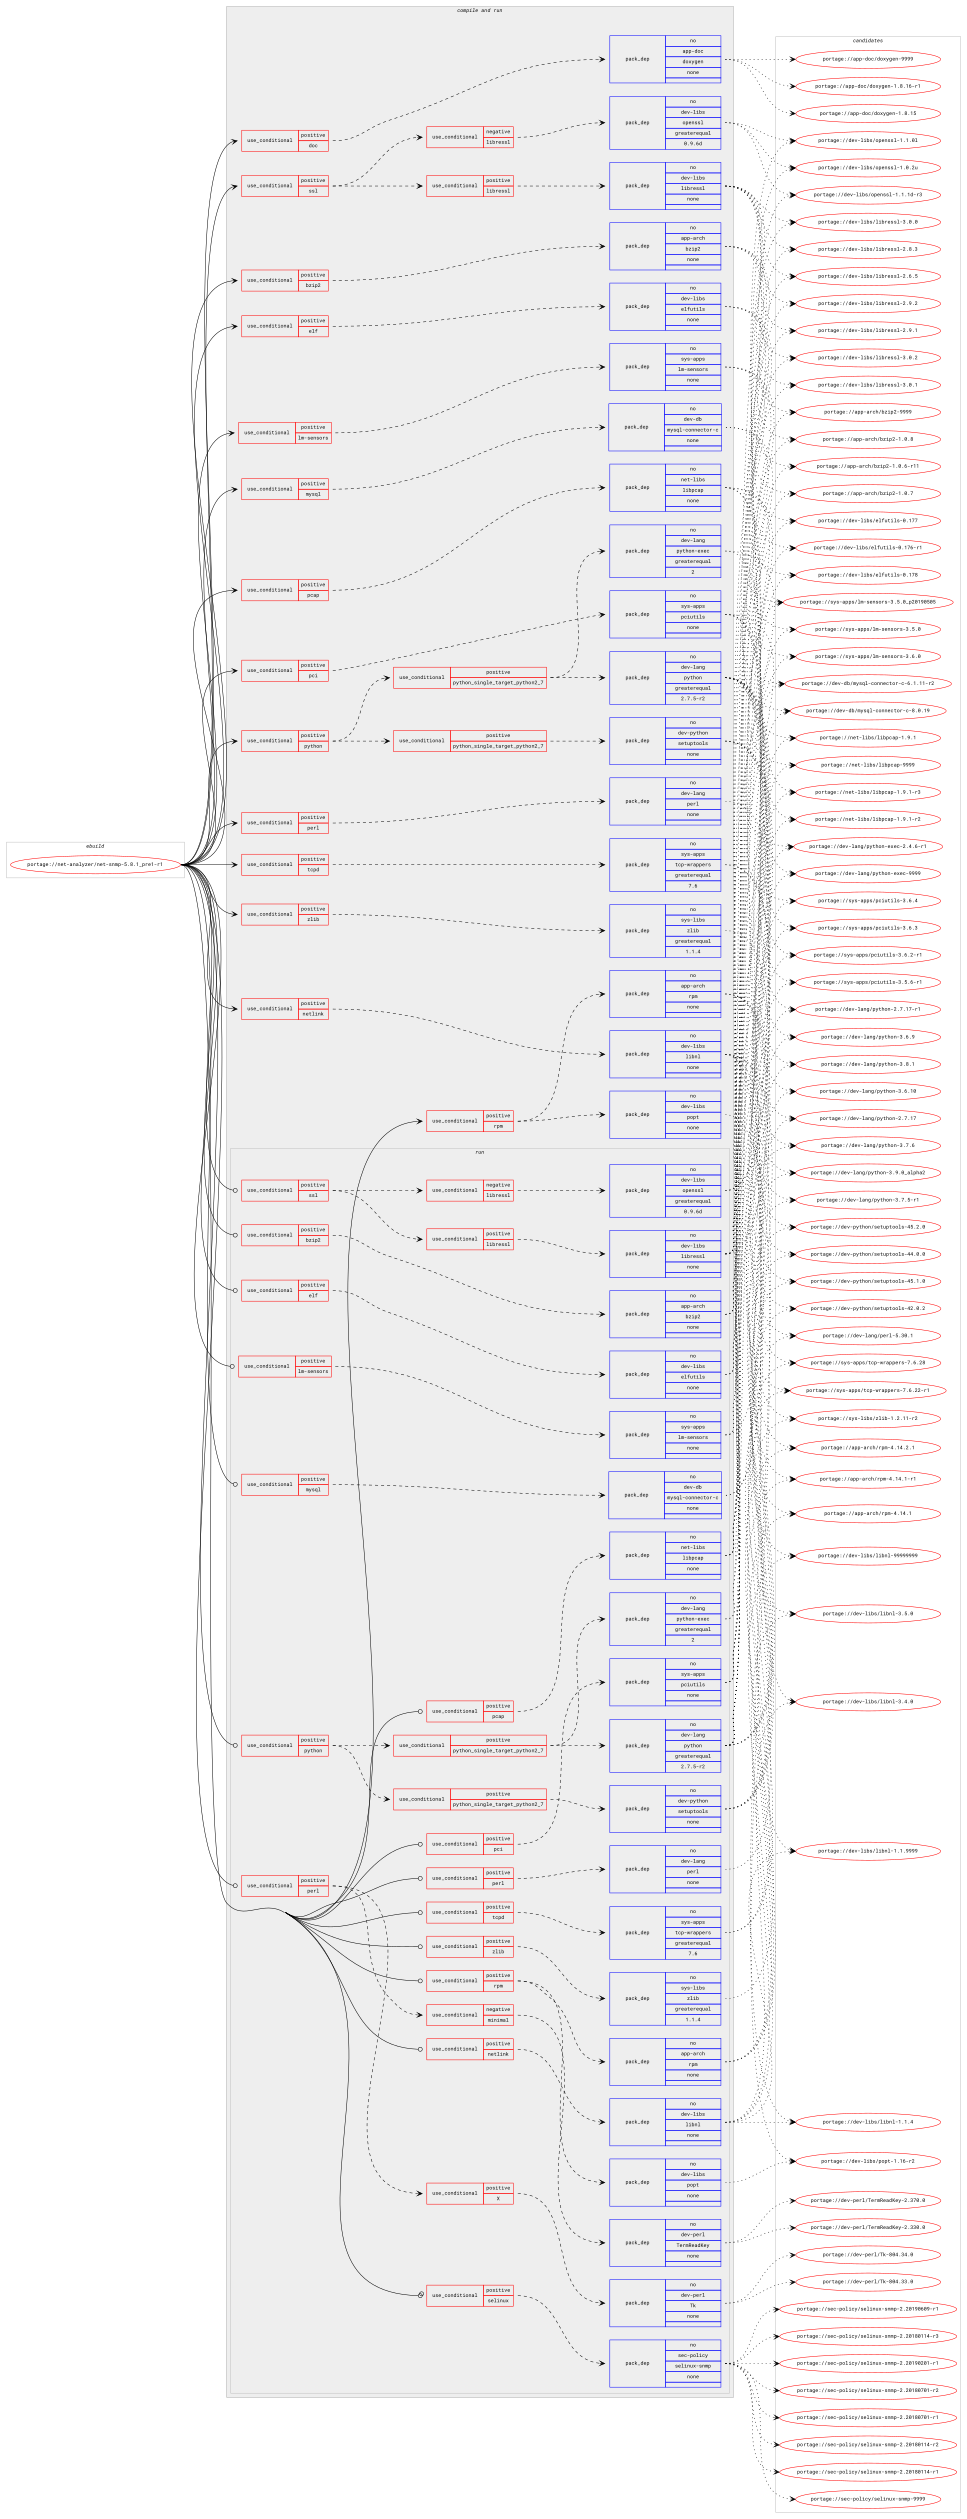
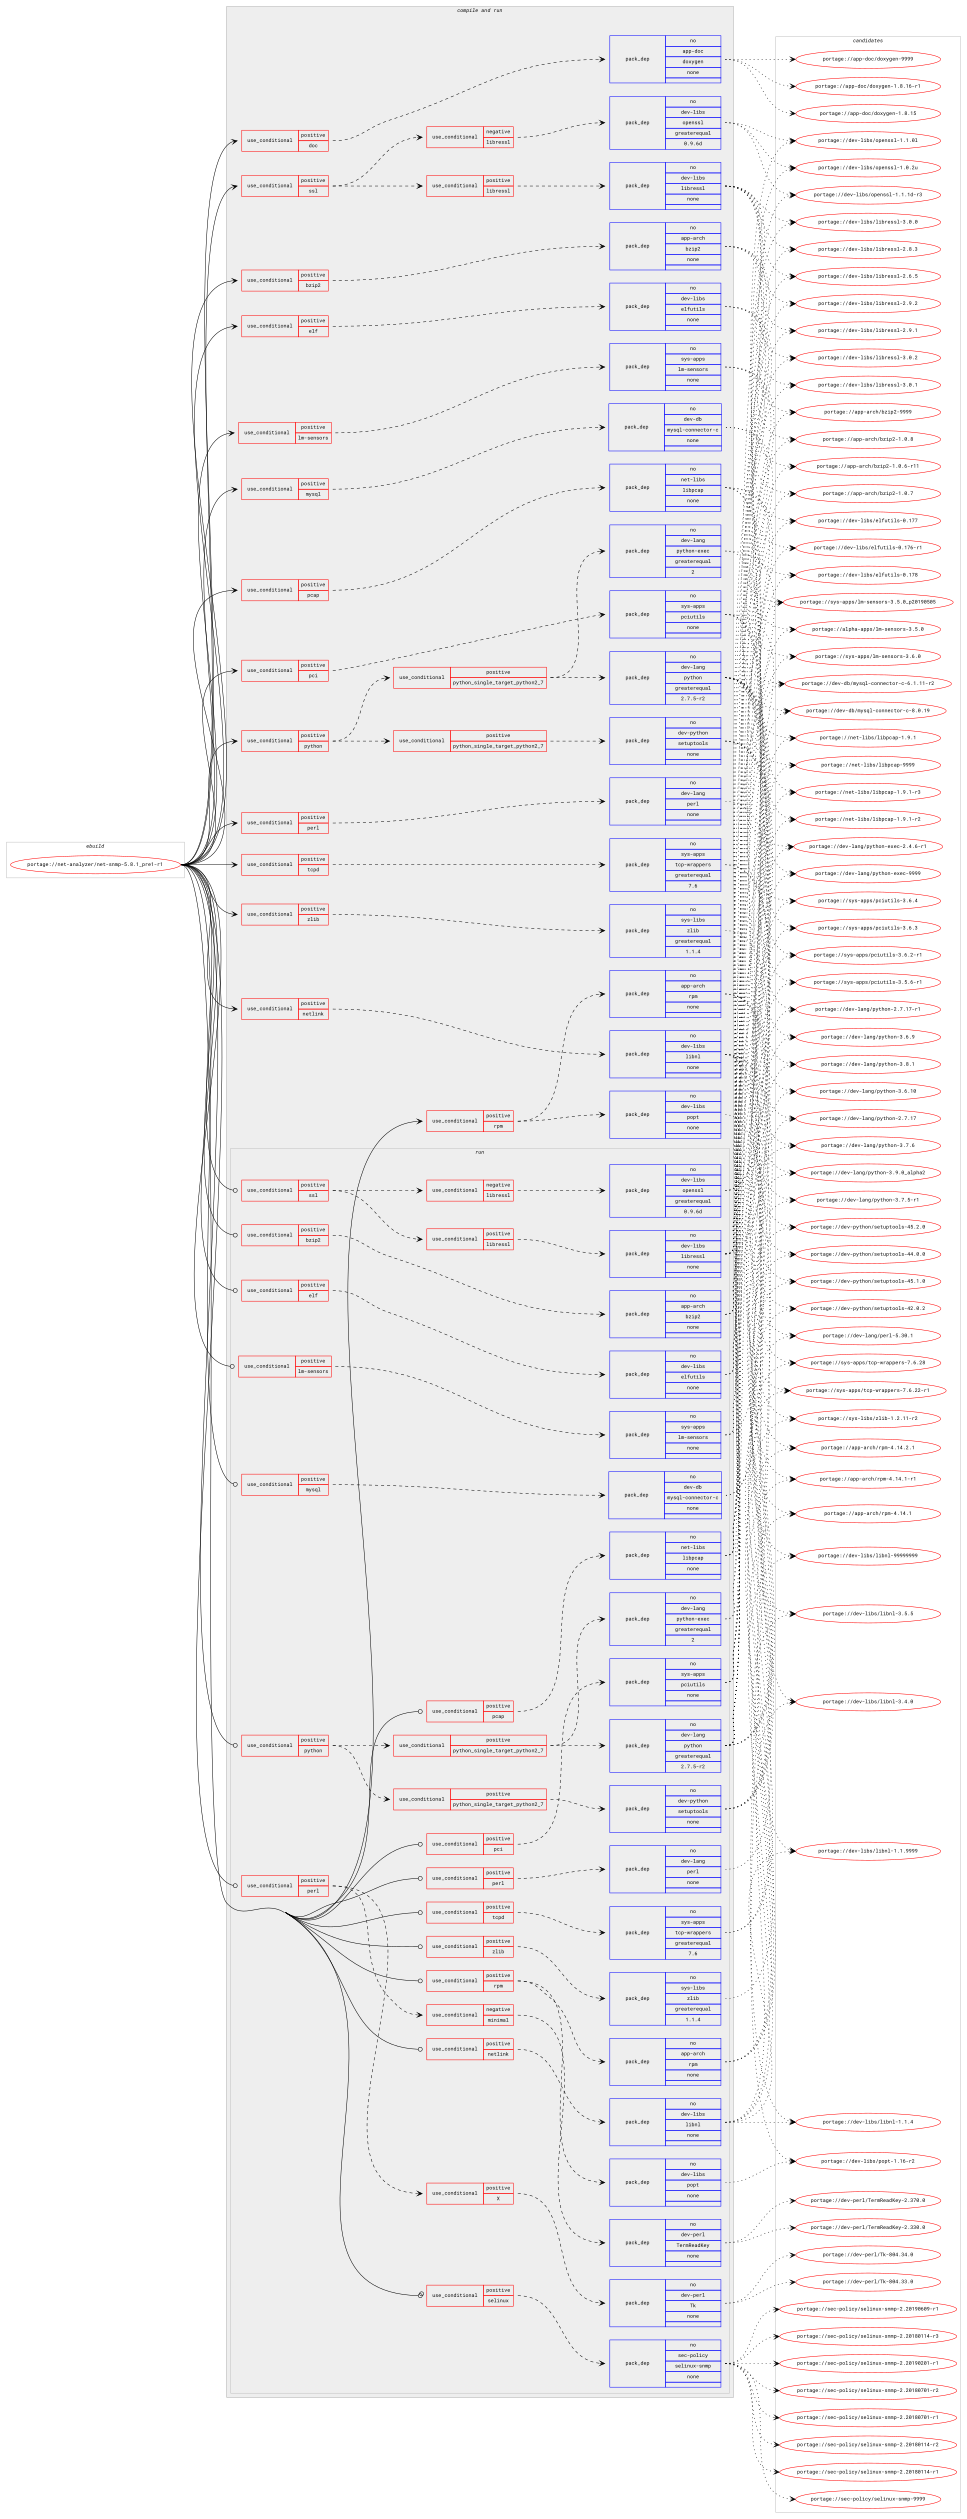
node "portage://sys-apps/lm-sensors-3.5.0": label "portage://sys-apps/lm-sensors-3.5.0" -> "portage://alpha-apps/lm-sensors-3.5.0"
node "portage://dev-libs/libnl-3.5.0": label "portage://dev-libs/libnl-3.5.0" -> "portage://dev-libs/libnl-3.5.5"
